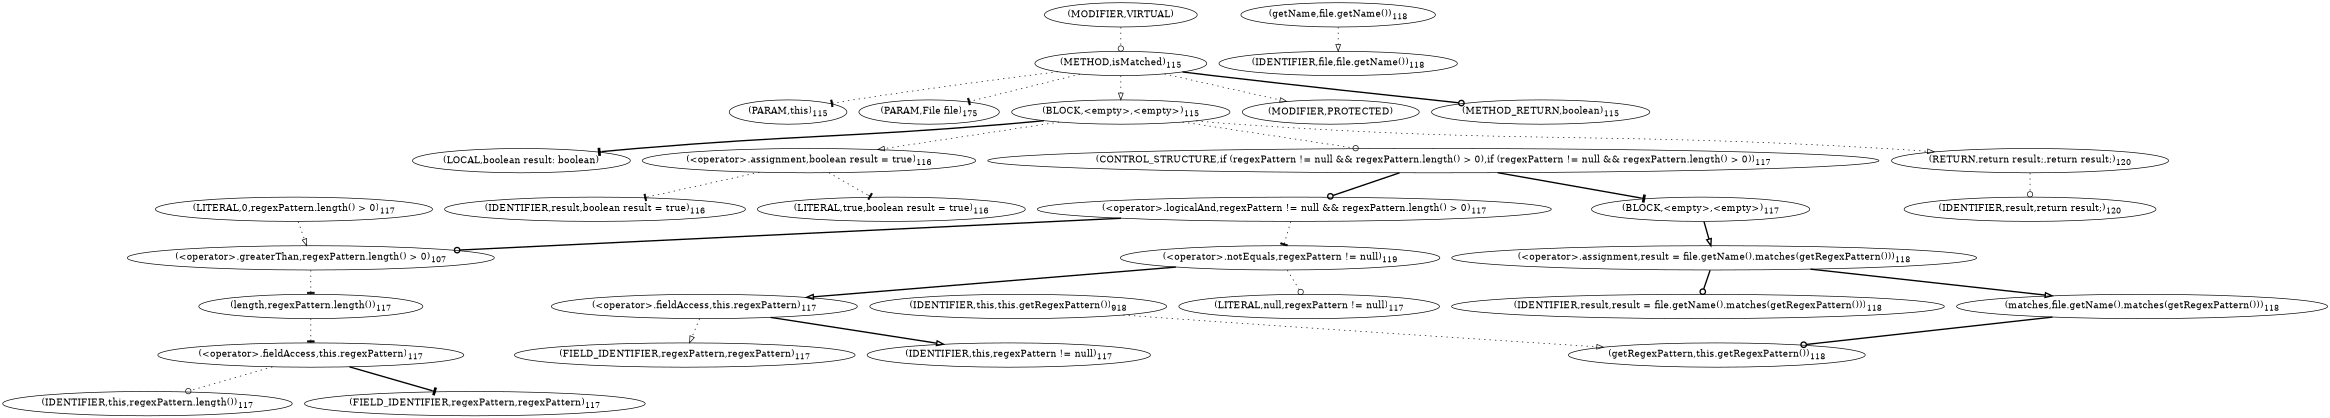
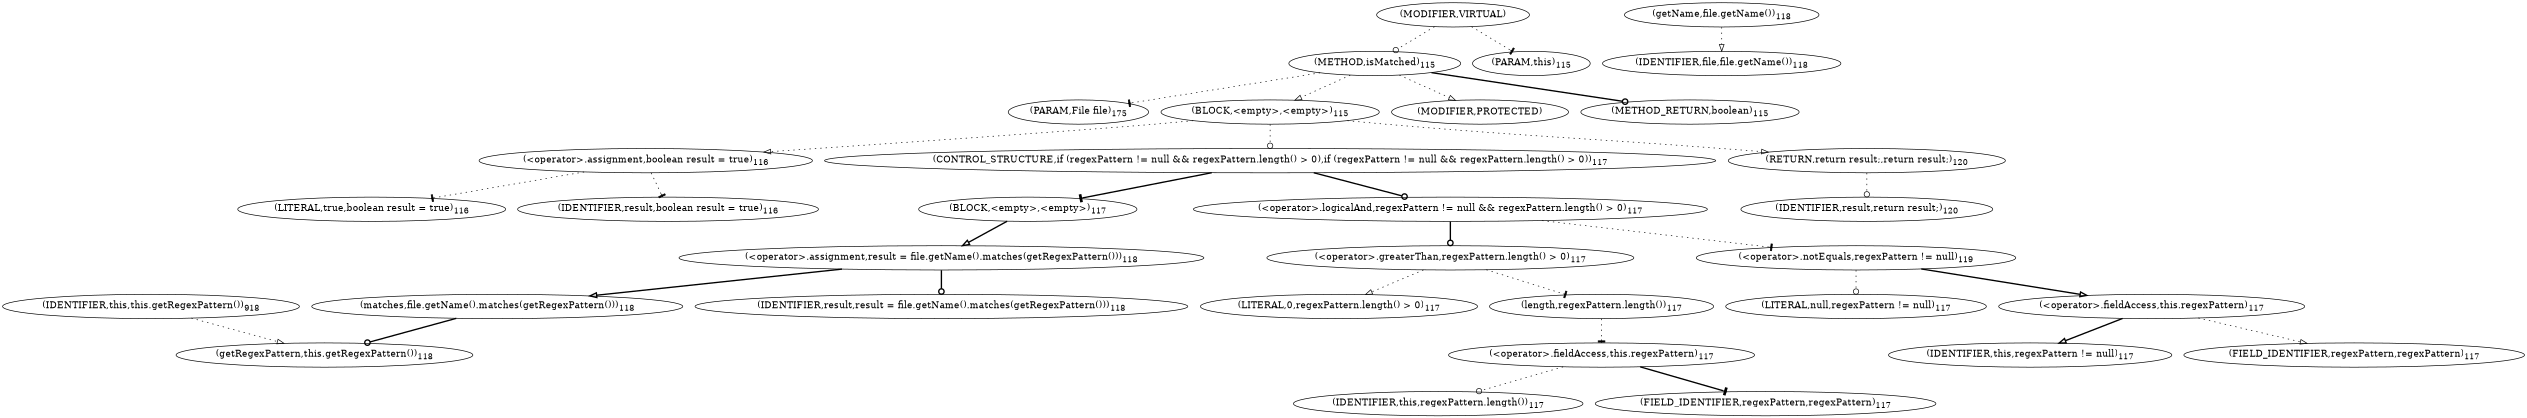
edge "(METHOD,isMatched)" -> "(PARAM,this)": now "(MODIFIER,VIRTUAL)" -> "(PARAM,this)"
node "(LOCAL,boolean result: boolean)": removed
edge "(LITERAL,0,regexPattern.length() > 0)" -> "(<operator>.greaterThan,regexPattern.length() > 0)": reversed
node "(<operator>.greaterThan,regexPattern.length() > 0)": text "107" -> "117"
